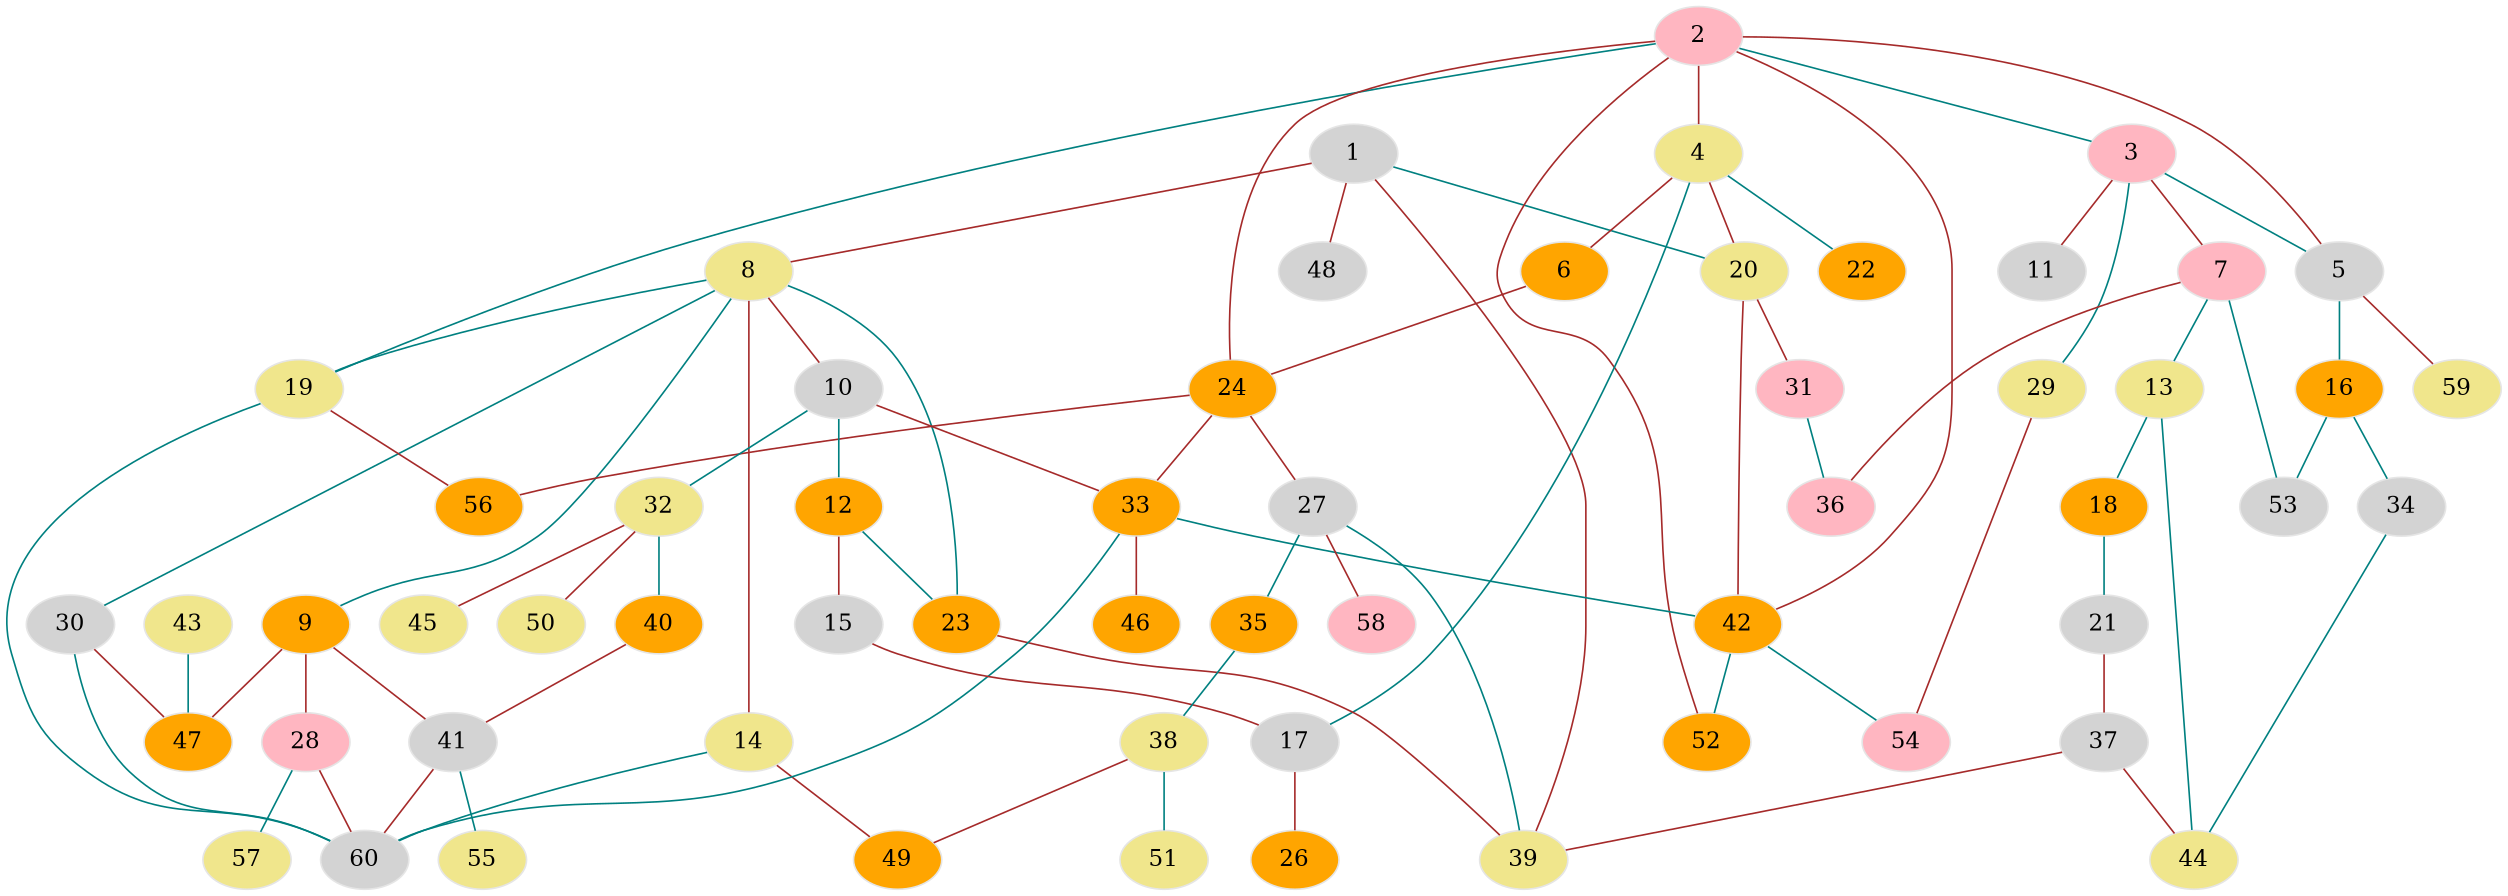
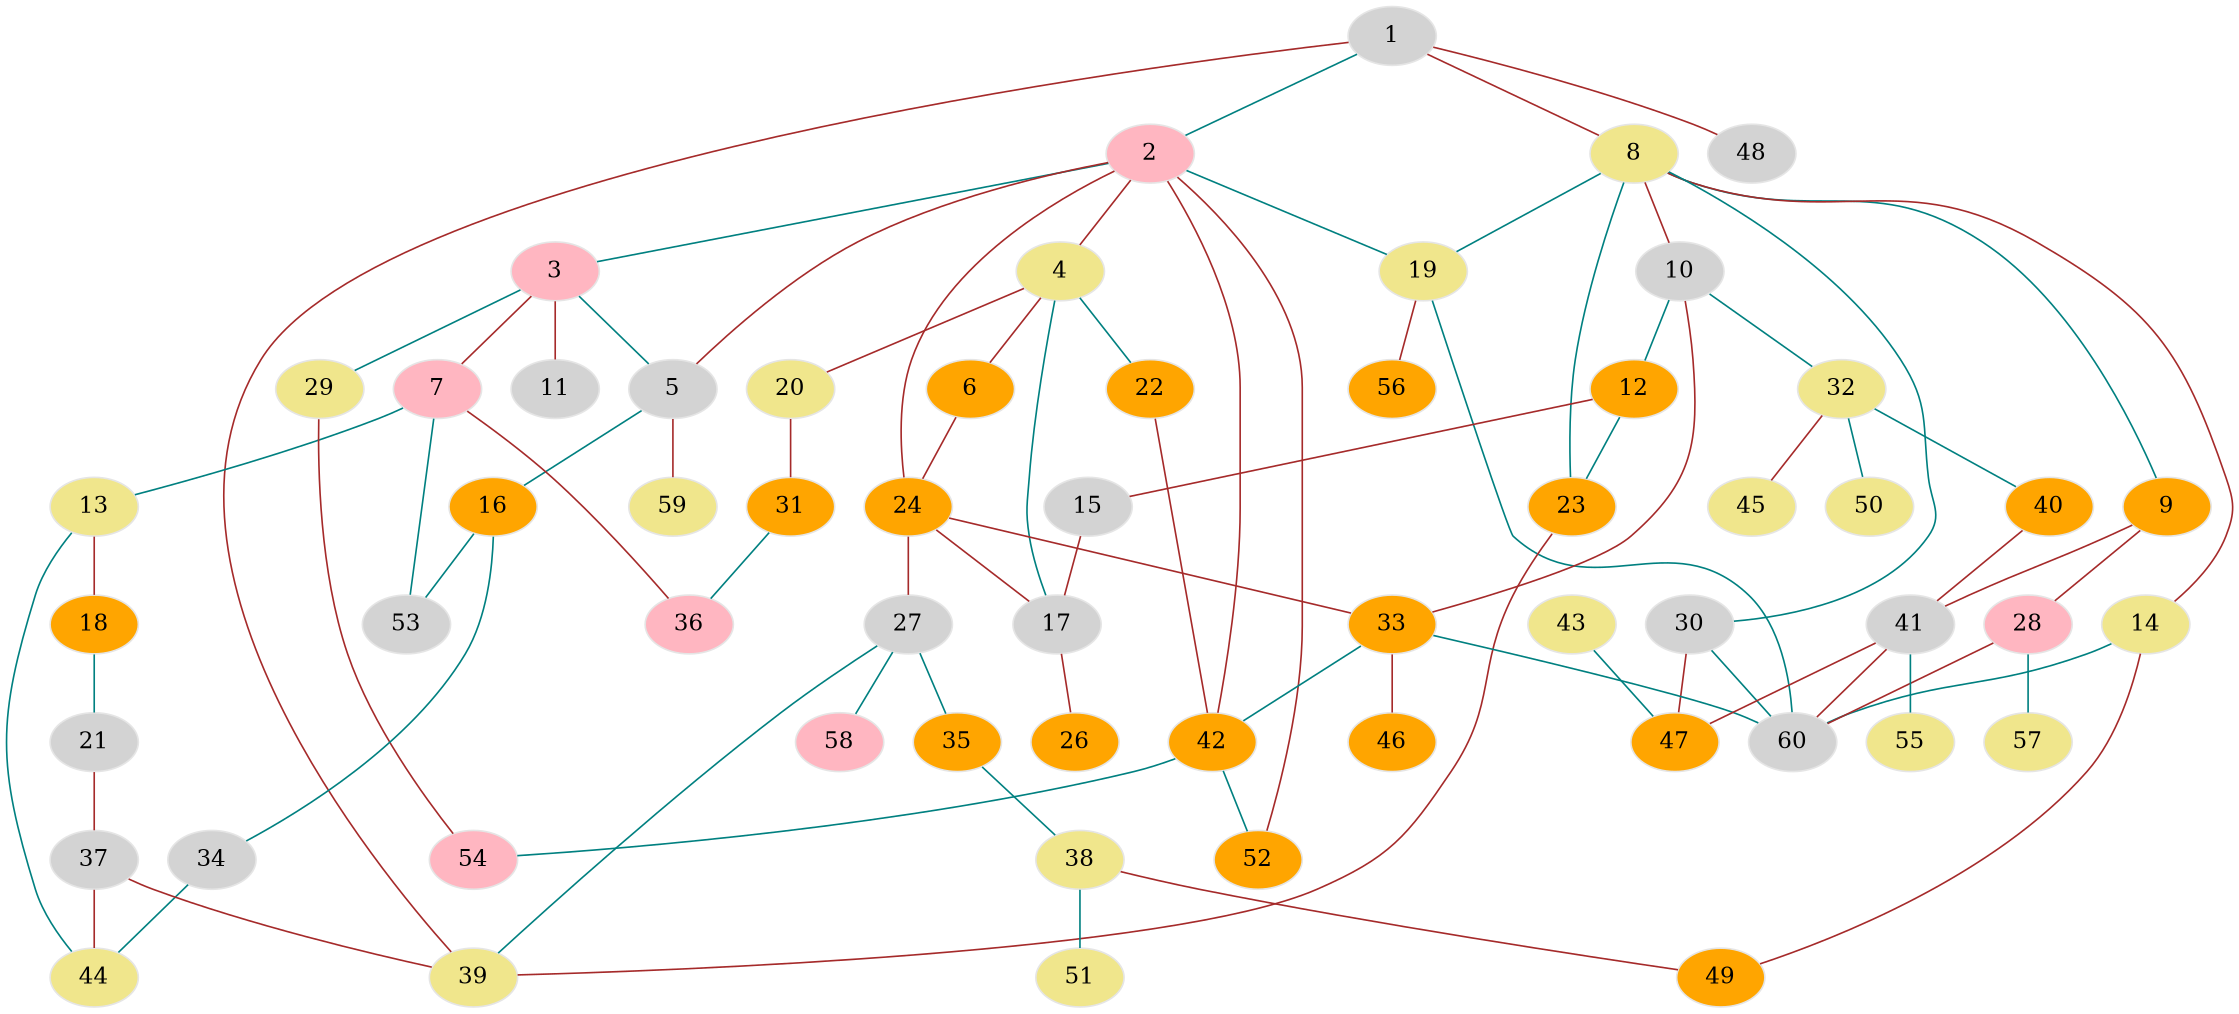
edge "1" -- "20": now "1" -- "2"
node "31": fillcolor lightpink -> orange
edge "24" -- "56": now "24" -- "17"
edge "20" -- "42": now "22" -- "42"
edge "13" -- "18": color teal -> brown
edge "32" -- "50": color brown -> teal
edge "27" -- "58": color brown -> teal
edge "9" -- "47": now "41" -- "47"
